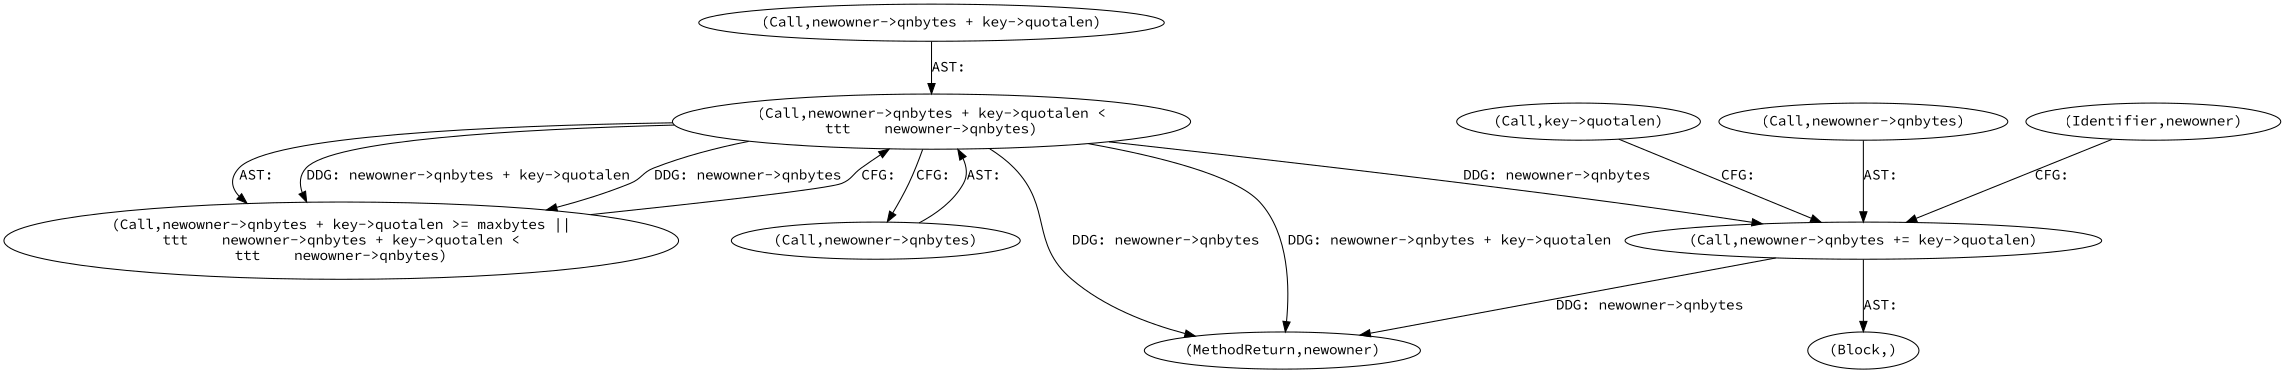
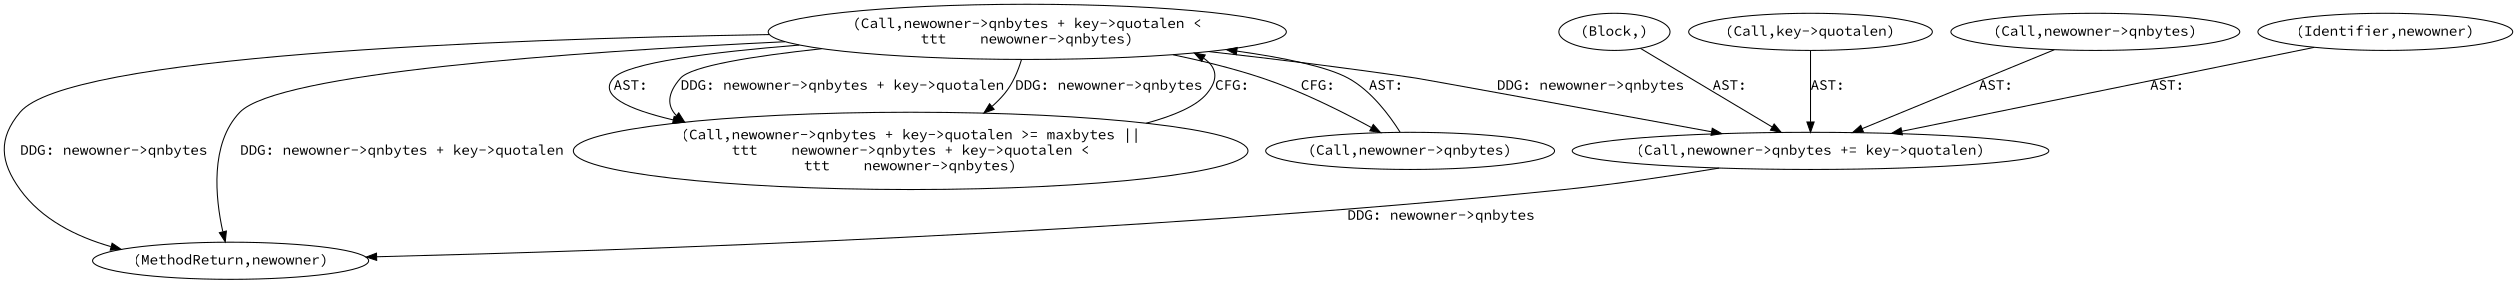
node "(Call,newowner->qnbytes + key->quotalen)": removed
edge "(Call,key->quotalen)" -> "(Call,newowner->qnbytes += key->quotalen)": label "CFG: " -> "AST: "
edge "(Identifier,newowner)" -> "(Call,newowner->qnbytes += key->quotalen)": label "CFG: " -> "AST: "
edge "(Call,newowner->qnbytes += key->quotalen)" -> "(Block,)": reversed
